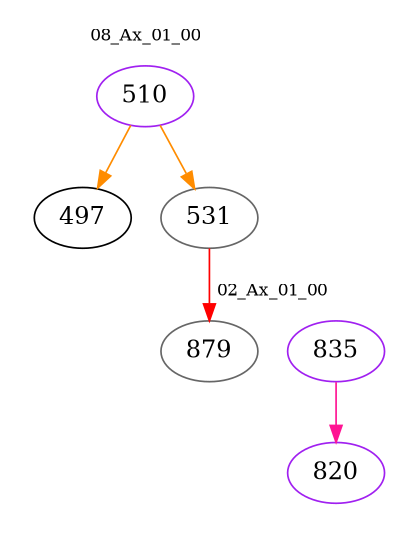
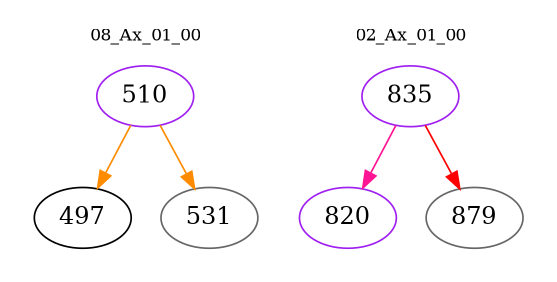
edge "531" -> "879": now "835" -> "879"
